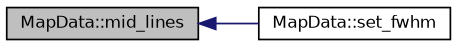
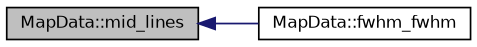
node "MapData::set_fwhm": label "MapData::set_fwhm" -> "MapData::fwhm_fwhm"
